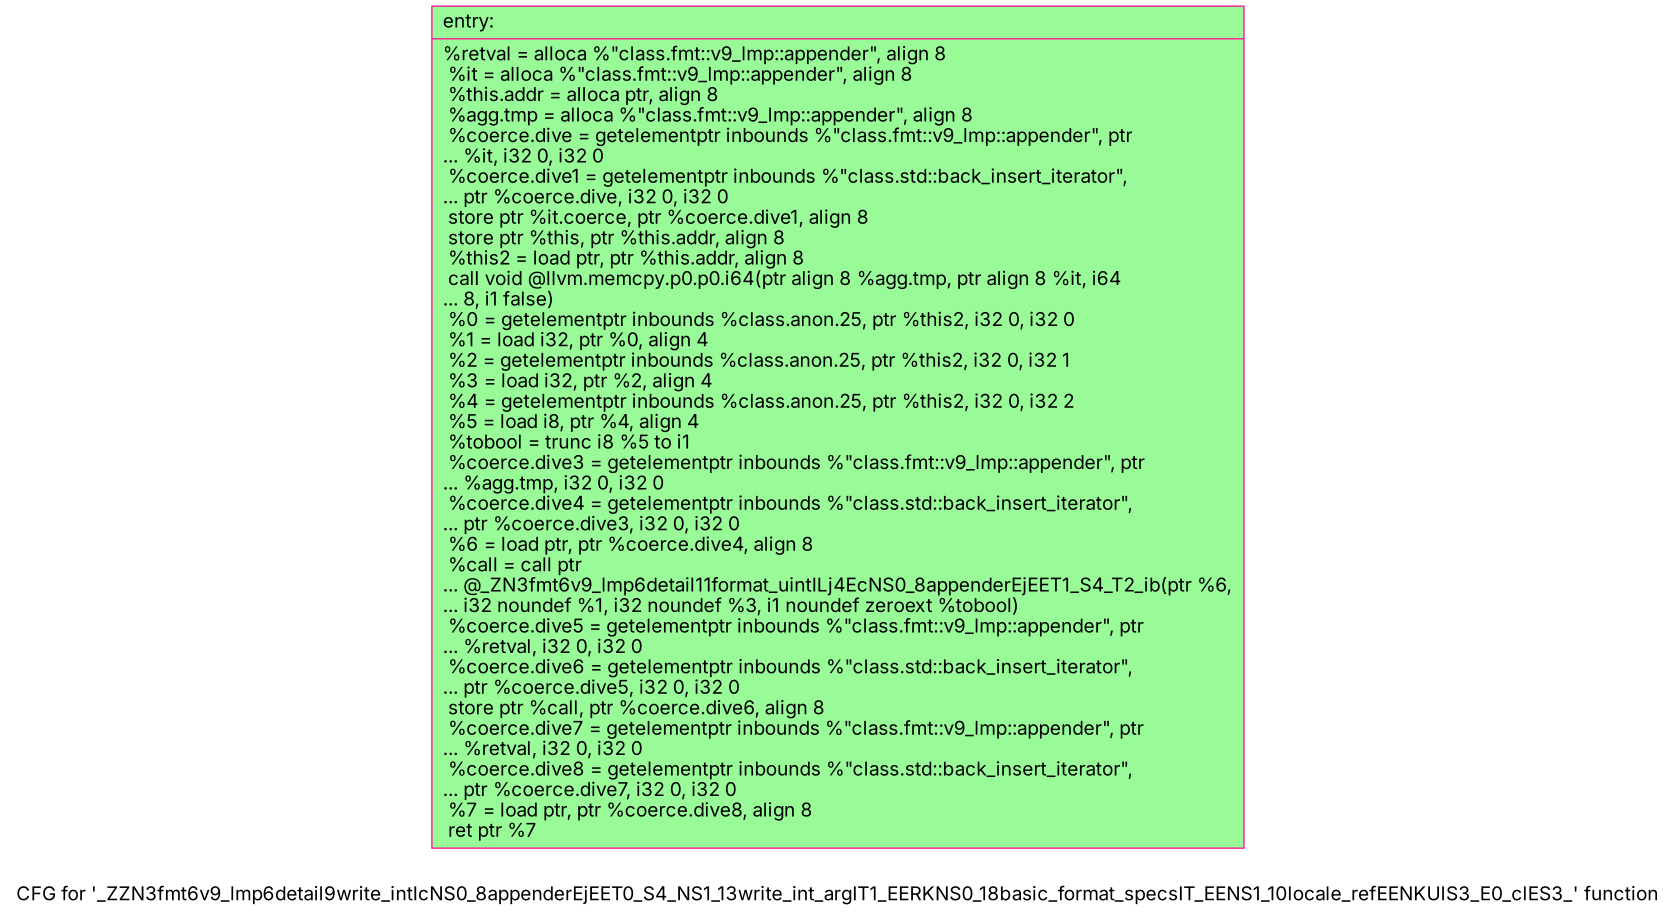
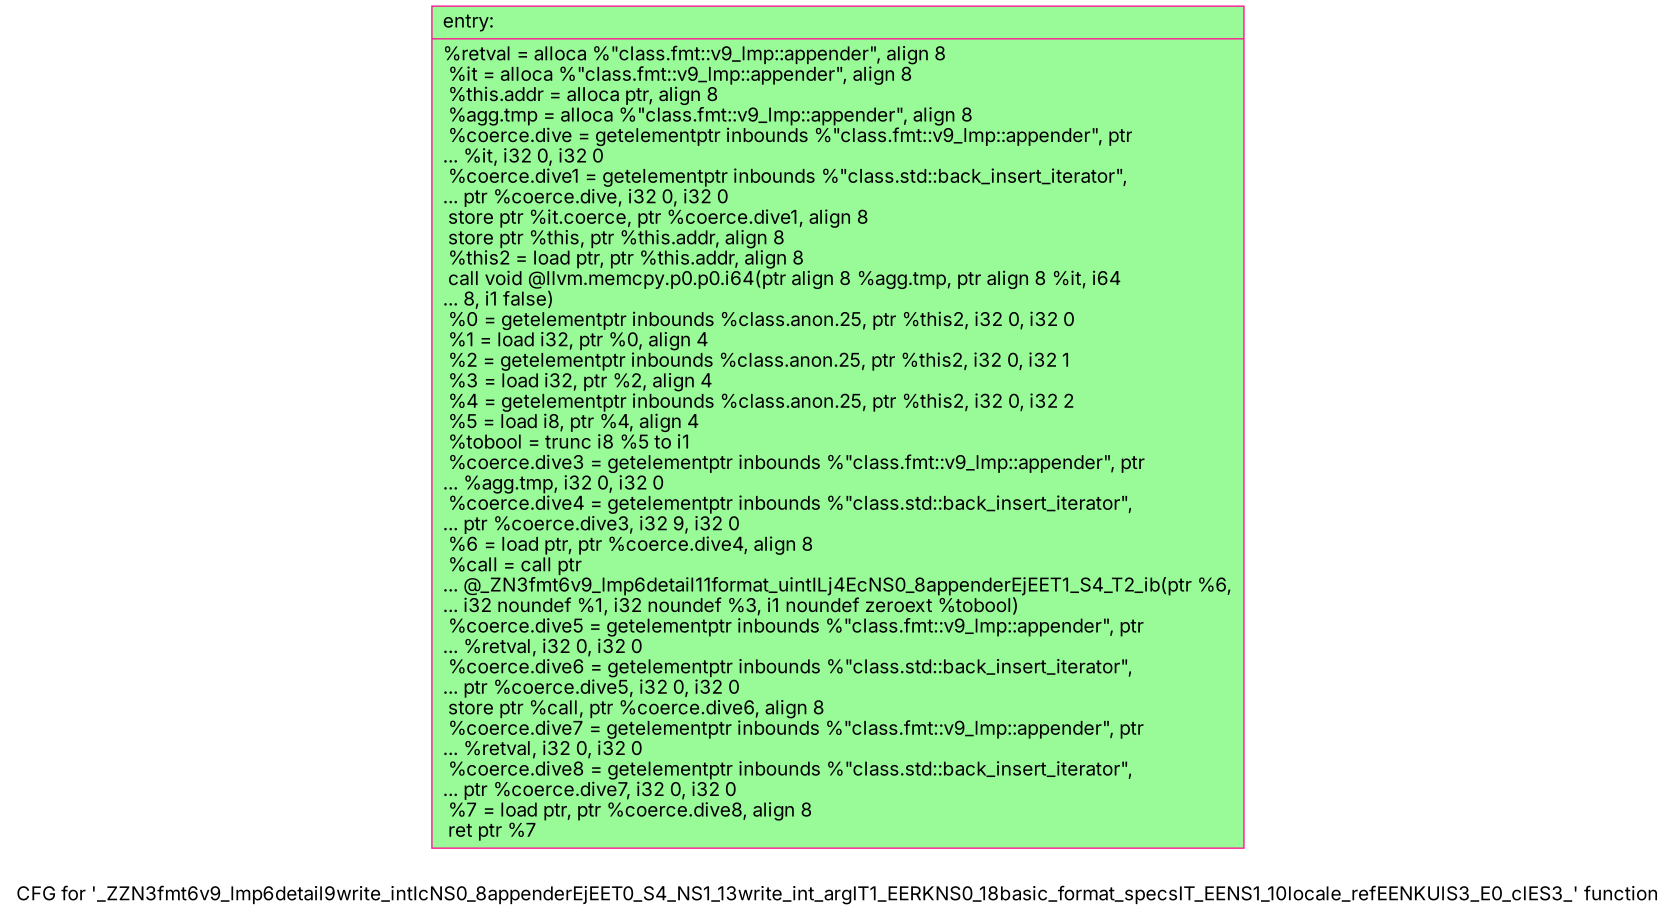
node "entry:": text "... ptr %coerce.dive3, i32 0, i32 0" -> "... ptr %coerce.dive3, i32 9, i32 0"
